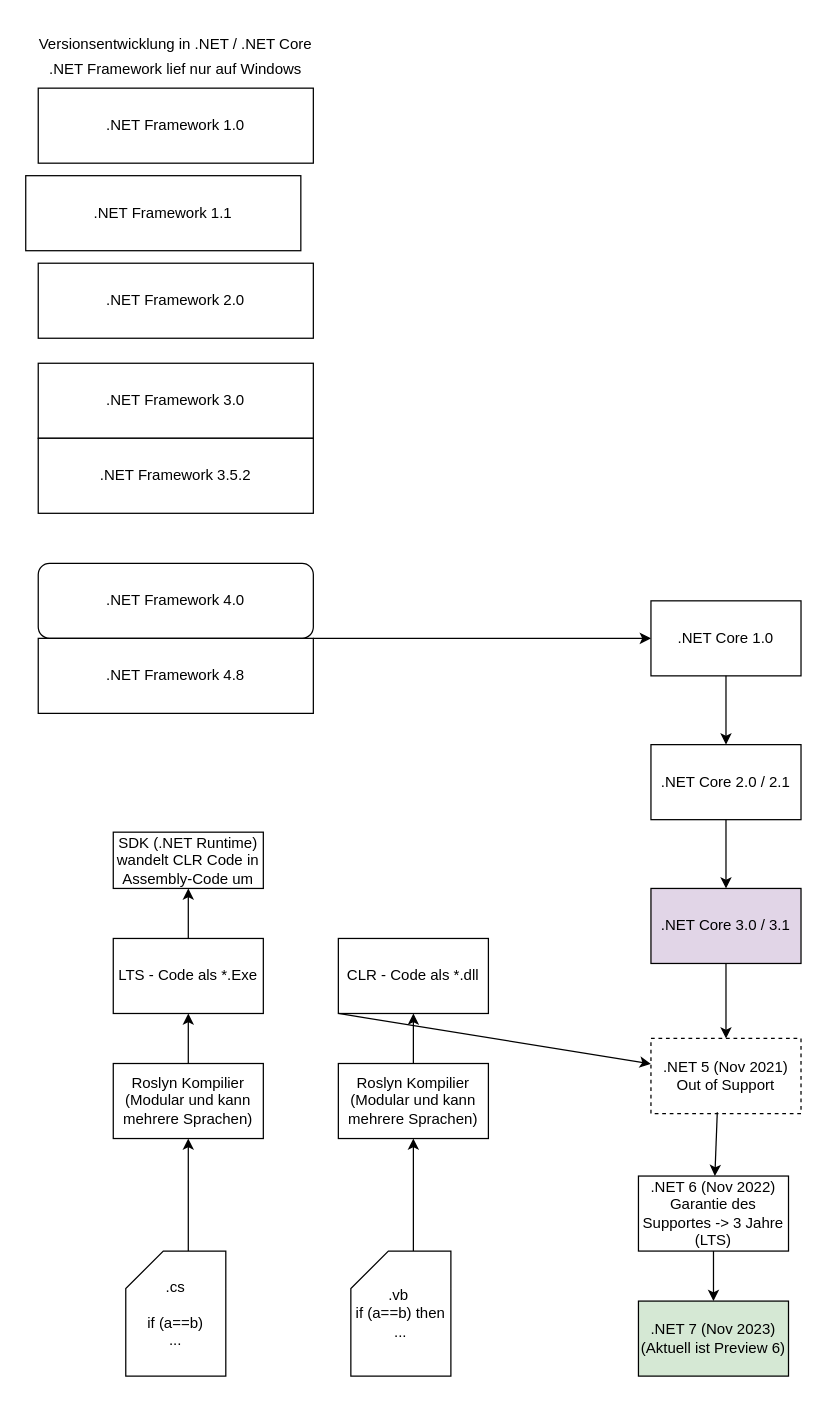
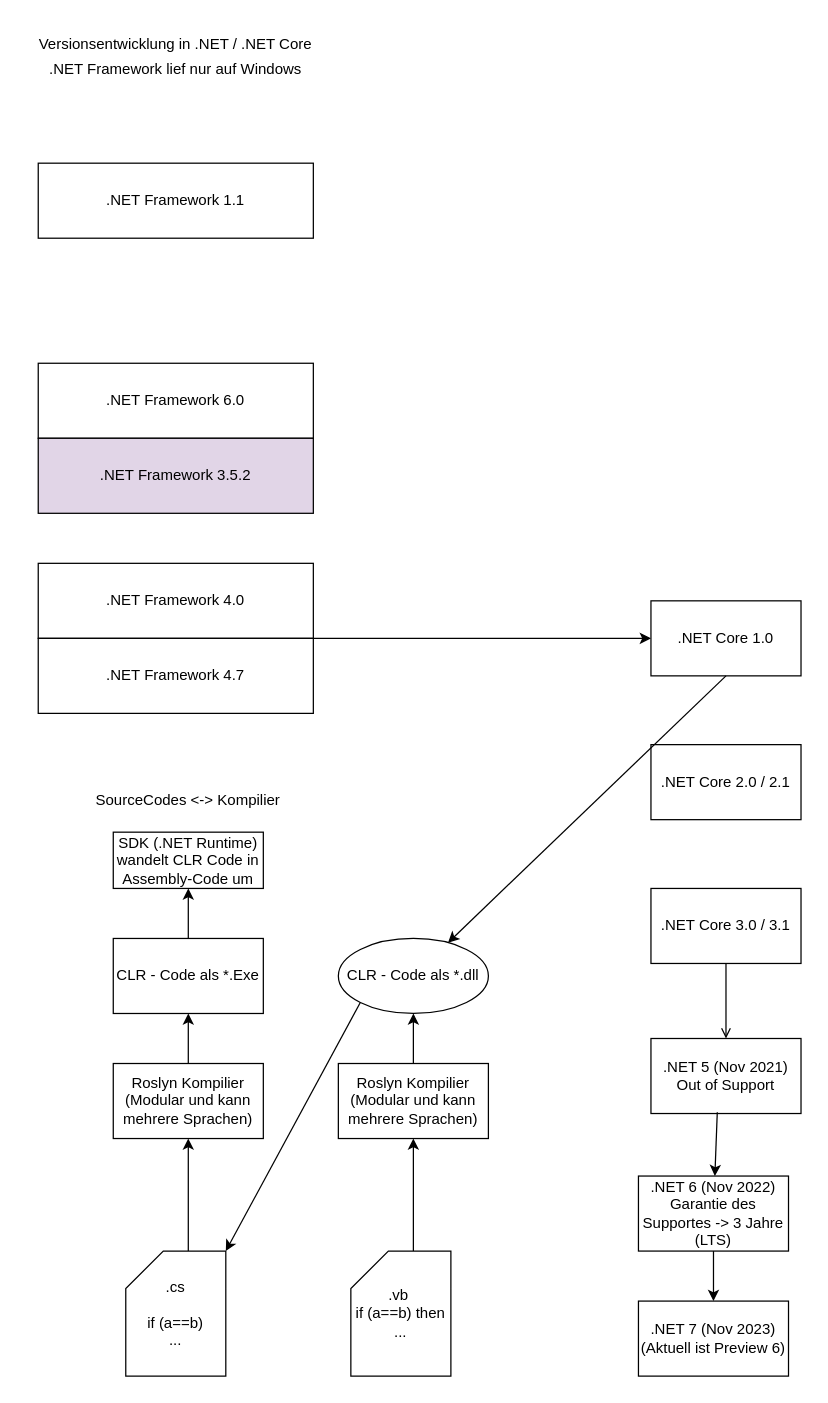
node ".NET Framework 1.0": removed
node ".NET Framework 1.1": moved (163, 213) -> (176, 201)
node ".NET Framework 2.0": removed
node ".NET Framework 3.0": label ".NET Framework 3.0" -> ".NET Framework 6.0"
node ".NET Framework 3.5.2": fillcolor #ffffff -> #e1d5e7
node ".NET Framework 4.0": shape rounded rectangle -> rectangle
node ".NET Framework 4.8": label ".NET Framework 4.8" -> ".NET Framework 4.7"
edge ".NET Core 1.0" -> ".NET Core 2.0 / 2.1": now ".NET Core 1.0" -> "CLR - Code als *.dll"
node "SourceCodes <-> Kompilier": added
edge ".NET Core 2.0 / 2.1" -> ".NET Core 3.0 / 3.1": removed
node ".NET Core 3.0 / 3.1": fillcolor #e1d5e7 -> #ffffff
node "LTS - Code als *.Exe": label "LTS - Code als *.Exe" -> "CLR - Code als *.Exe"
node "CLR - Code als *.dll": shape rectangle -> ellipse
edge ".NET Core 3.0 / 3.1" -> ".NET 5 (Nov 2021) Out of Support": arrowhead classic -> open
edge "CLR - Code als *.dll" -> ".NET 5 (Nov 2021) Out of Support": now "CLR - Code als *.dll" -> ".cs if (a==b) ..."
node ".NET 5 (Nov 2021) Out of Support": style dashed -> solid
node ".NET 7 (Nov 2023) (Aktuell ist Preview 6)": fillcolor #d5e8d4 -> #ffffff
